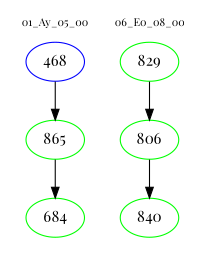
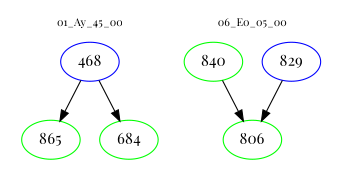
cluster "01_Ay_05_00": label "01_Ay_05_00" -> "01_Ay_45_00"
cluster "06_E0_08_00": label "06_E0_08_00" -> "06_E0_05_00"
node "829": color green -> blue
edge "865" -> "684": now "468" -> "684"
edge "806" -> "840": reversed
